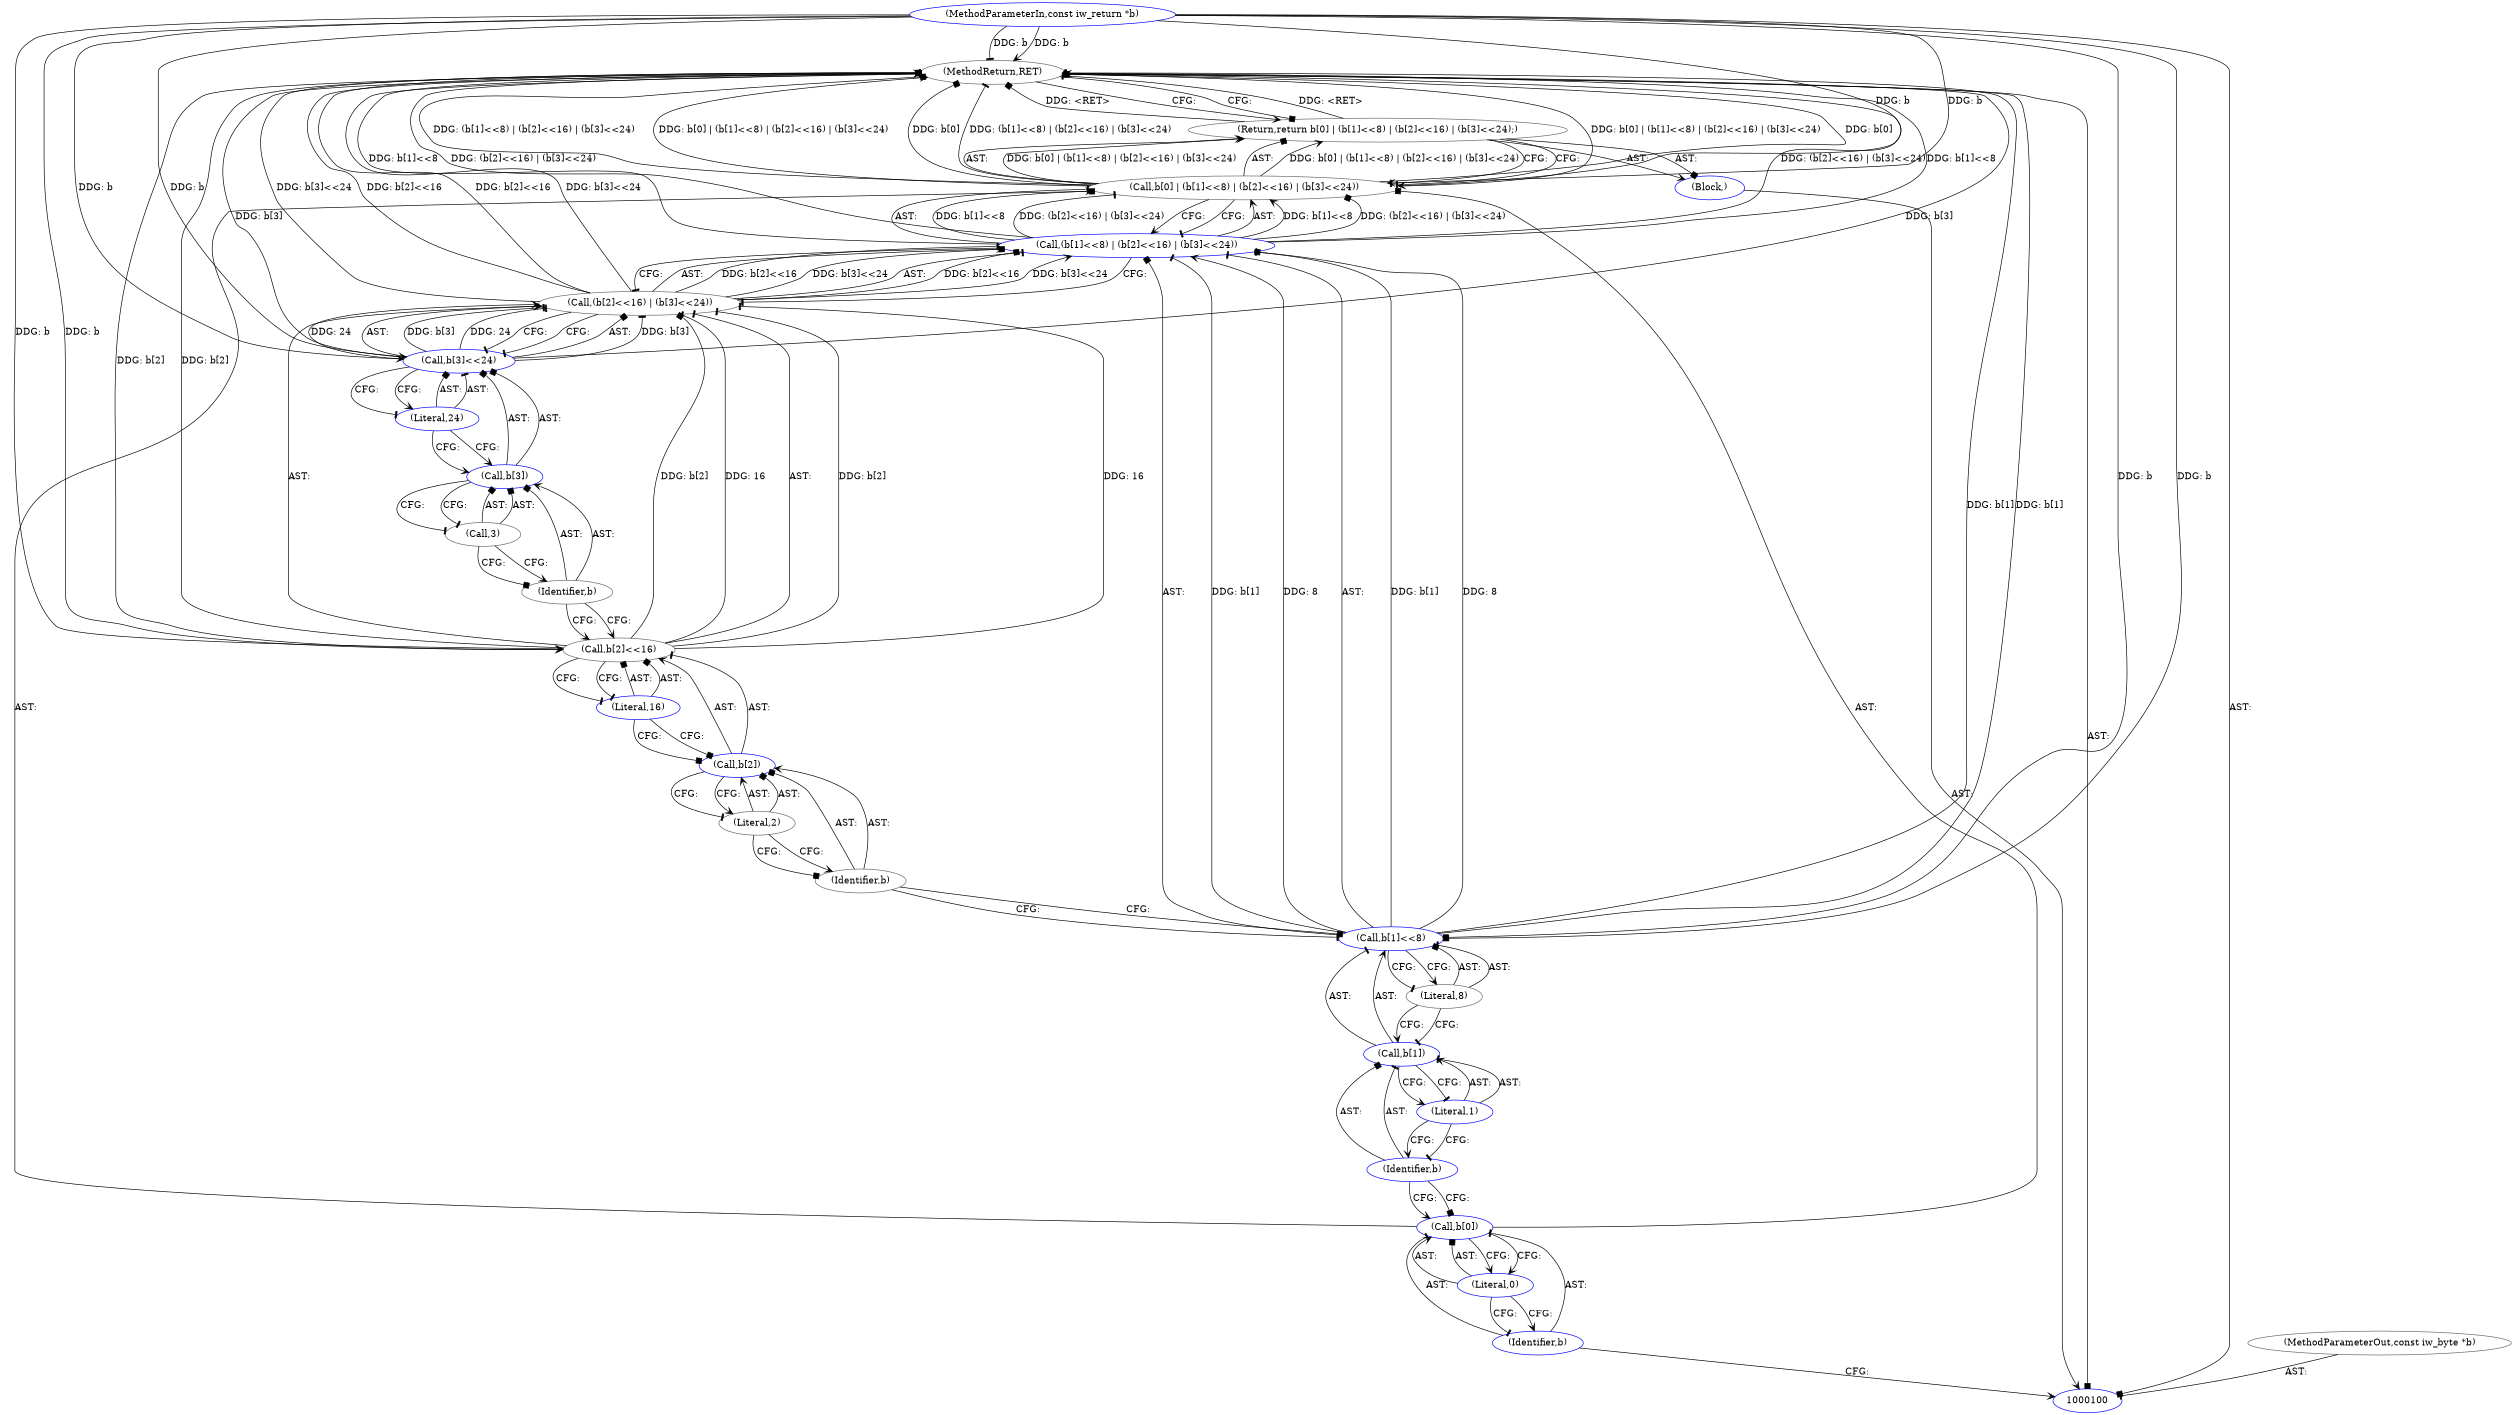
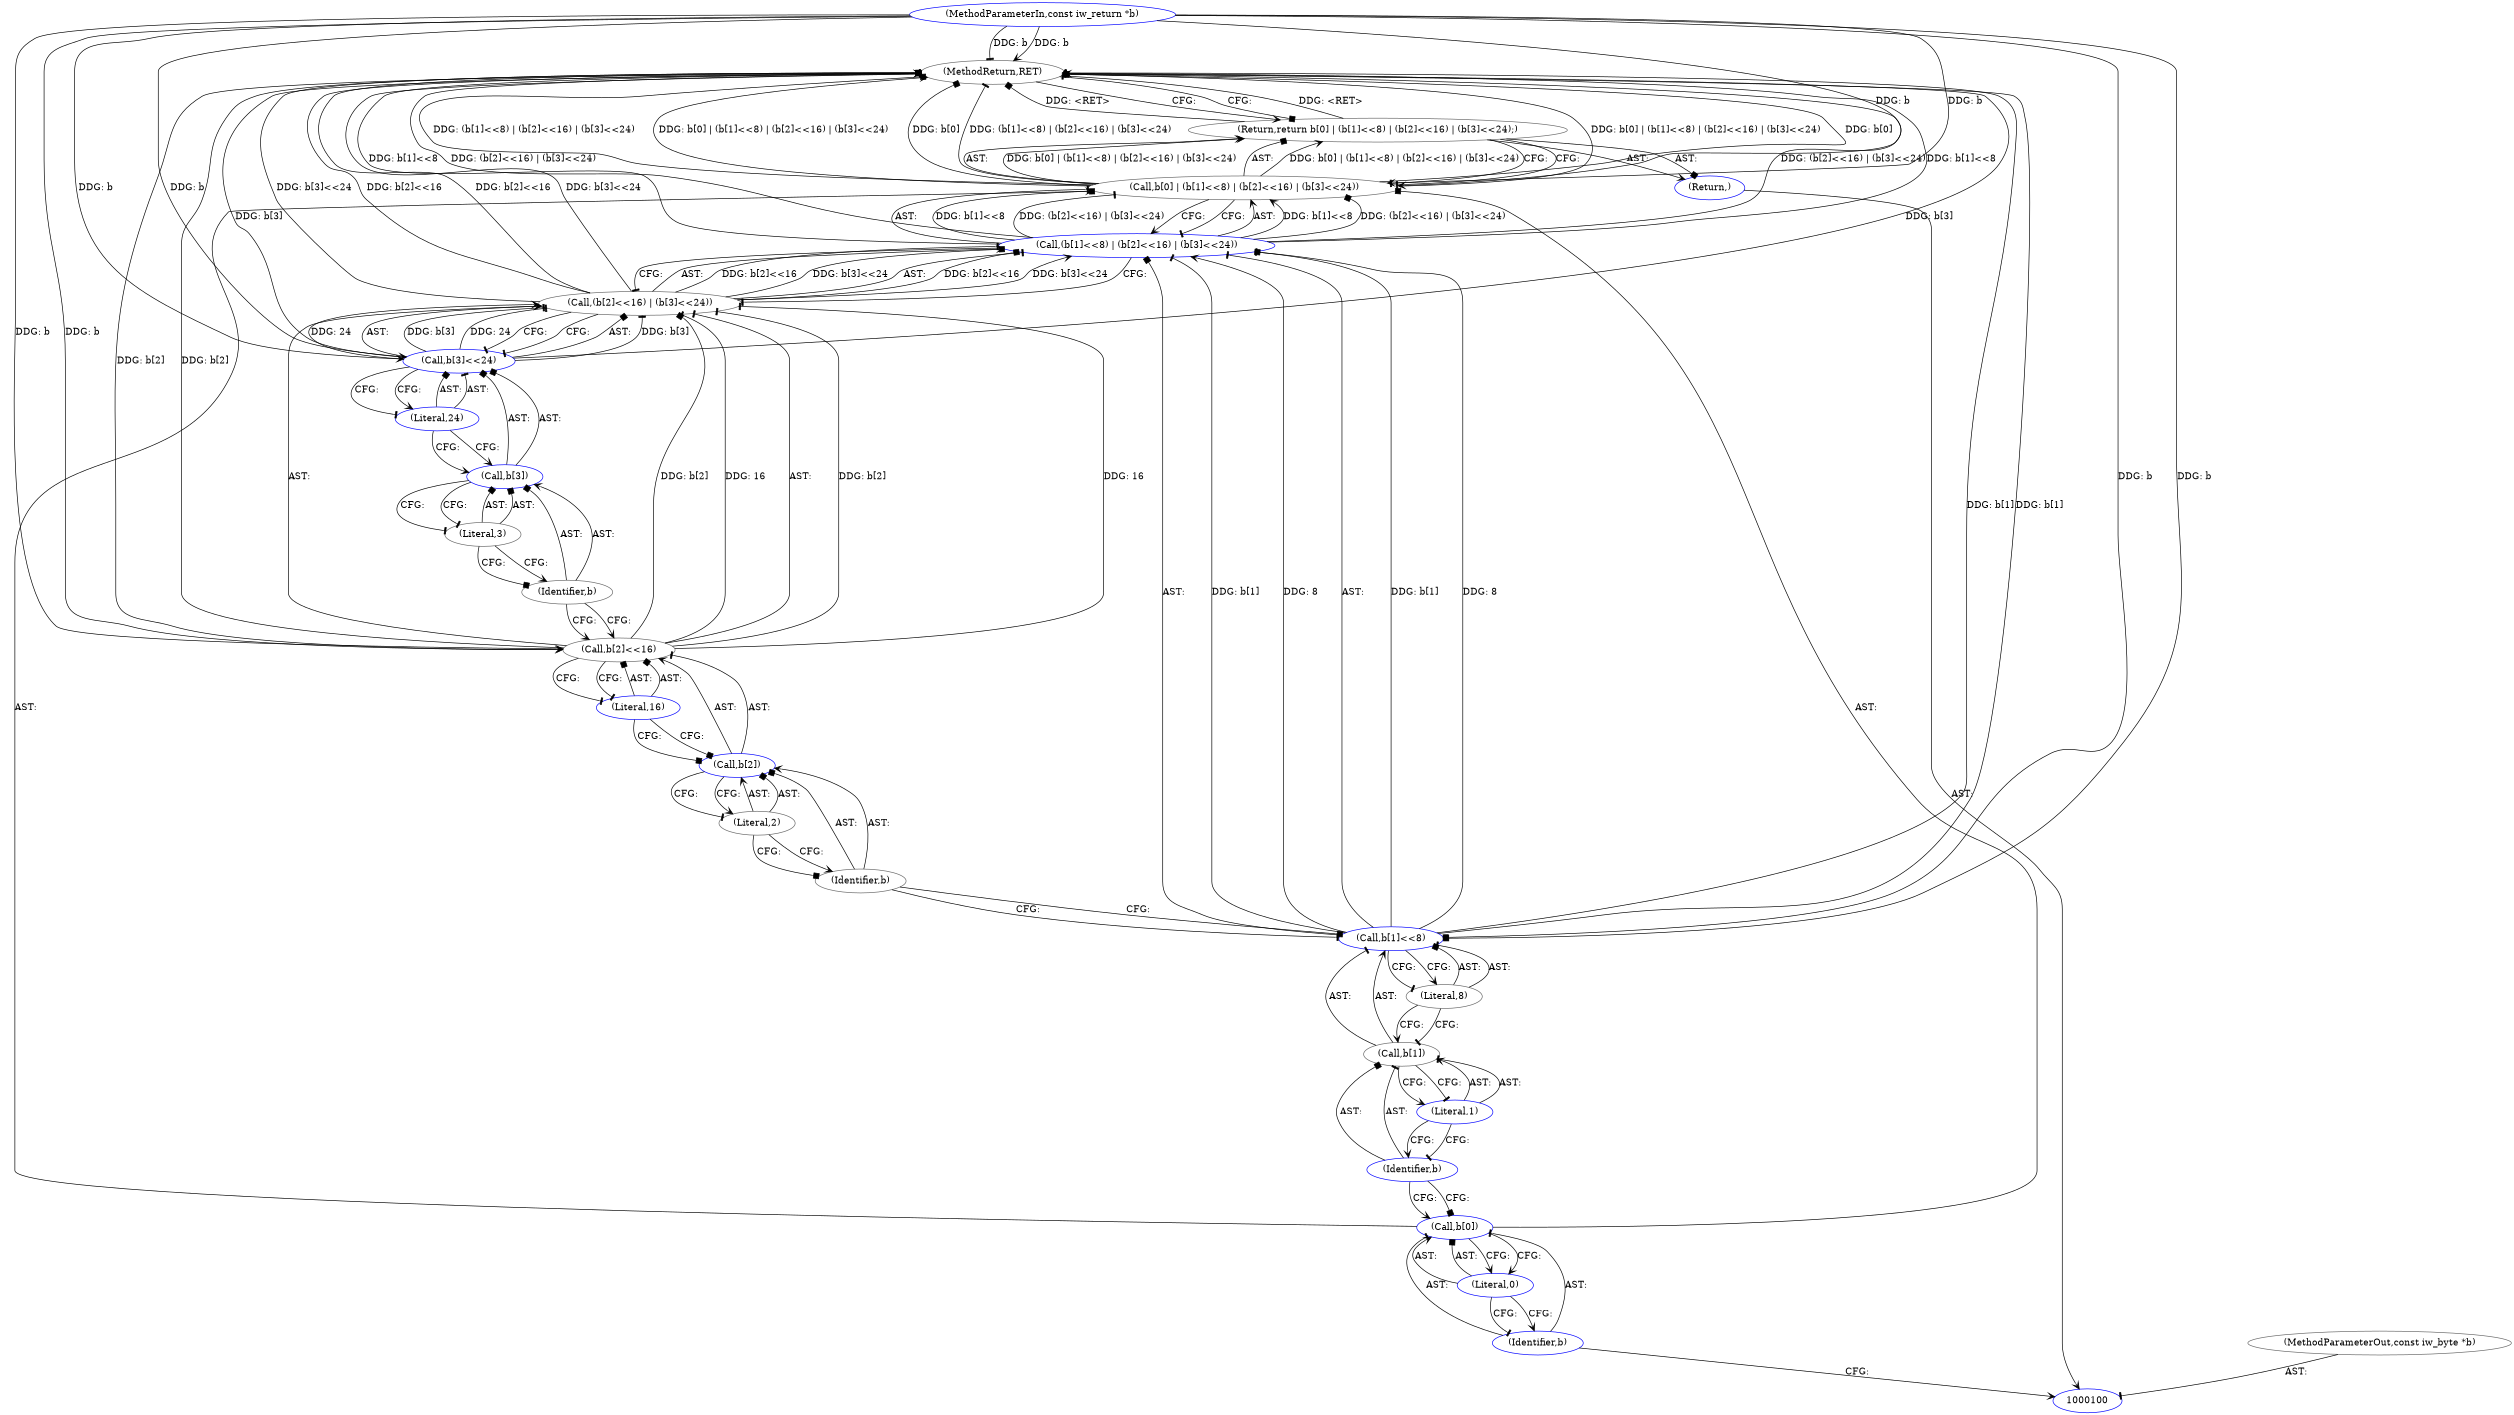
node "(Block,)": label "(Block,)" -> "(Return,)"
edge "(MethodReturn,RET)" -> "1000100": removed, label "AST:"
edge "(MethodParameterIn,const iw_return *b)" -> "1000100": removed, label "AST:"
node "(Call,3)": label "(Call,3)" -> "(Literal,3)"
node "(Call,b[1])": color blue -> gray40
